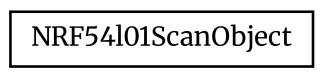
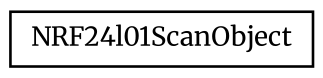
node "NRF54l01ScanObject": label "NRF54l01ScanObject" -> "NRF24l01ScanObject"
